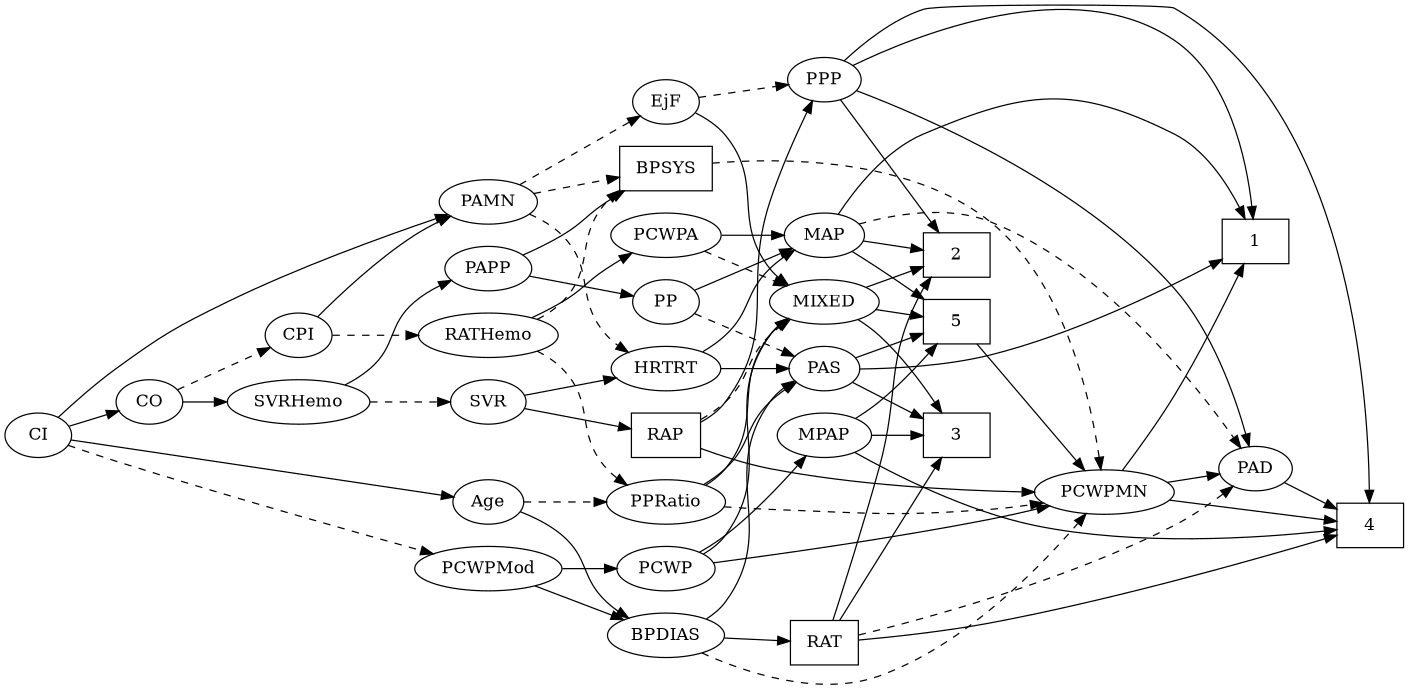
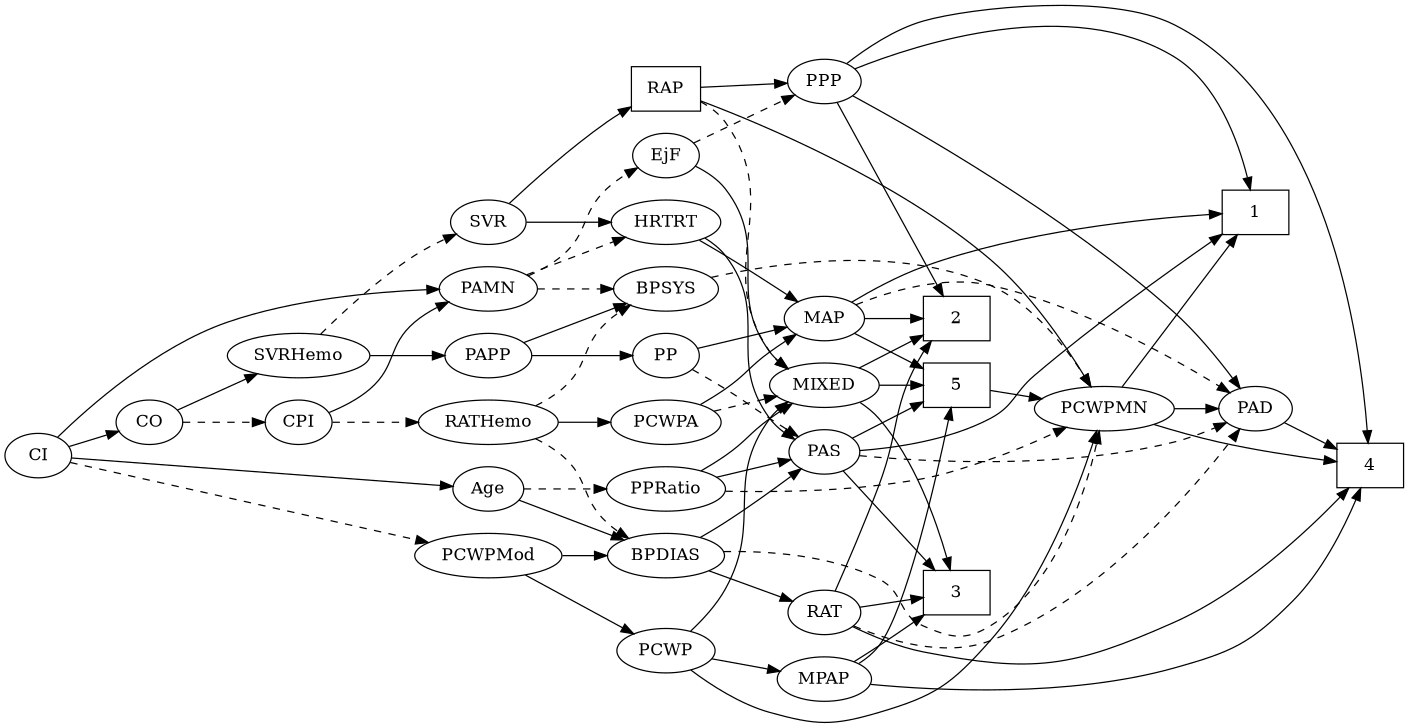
node "BPSYS": shape box -> ellipse
edge "RATHemo" -> "PPRatio": now "RATHemo" -> "BPDIAS"
edge "PAS" -> "PAD": added
node "RAT": shape box -> ellipse
